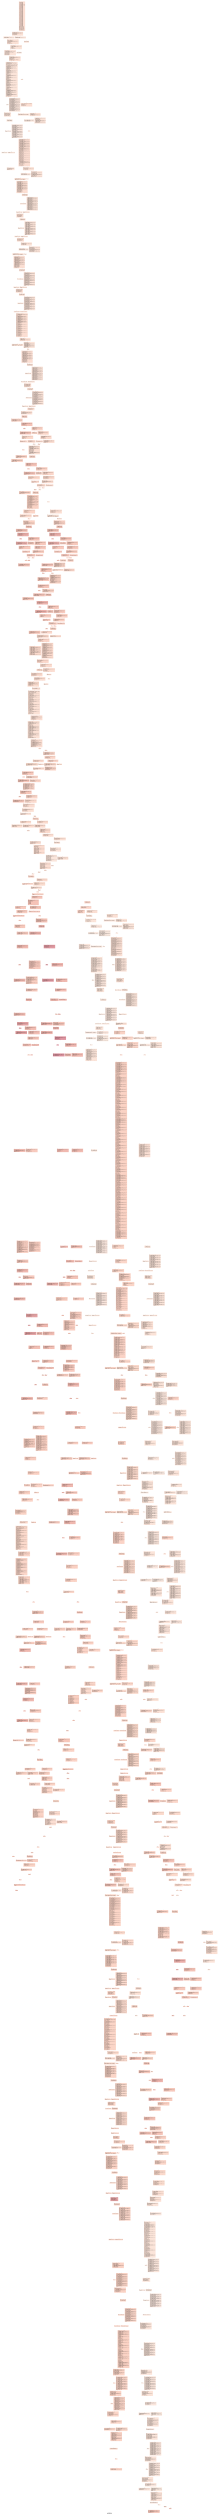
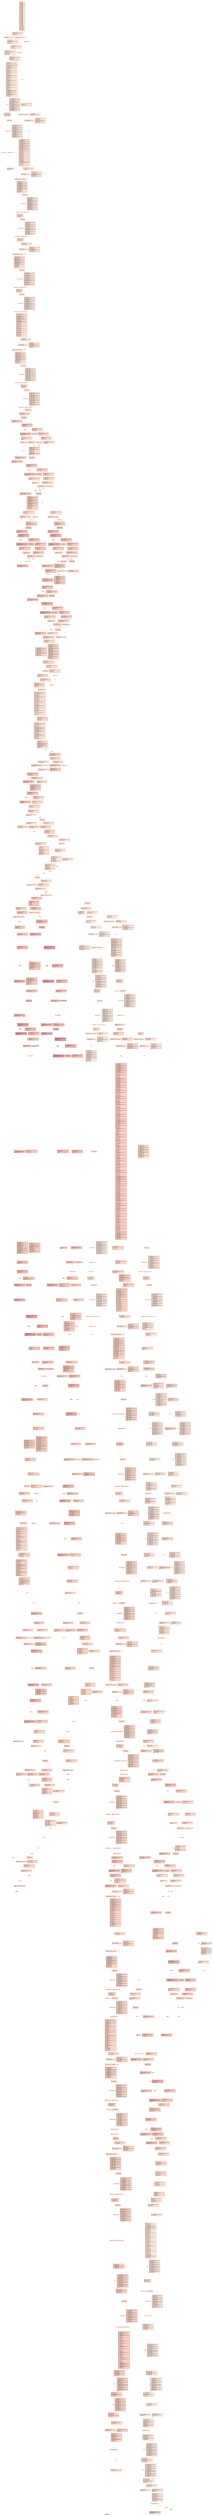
node "777:": added
node "6072:": fillcolor #c32e3170 -> #f4987a70
